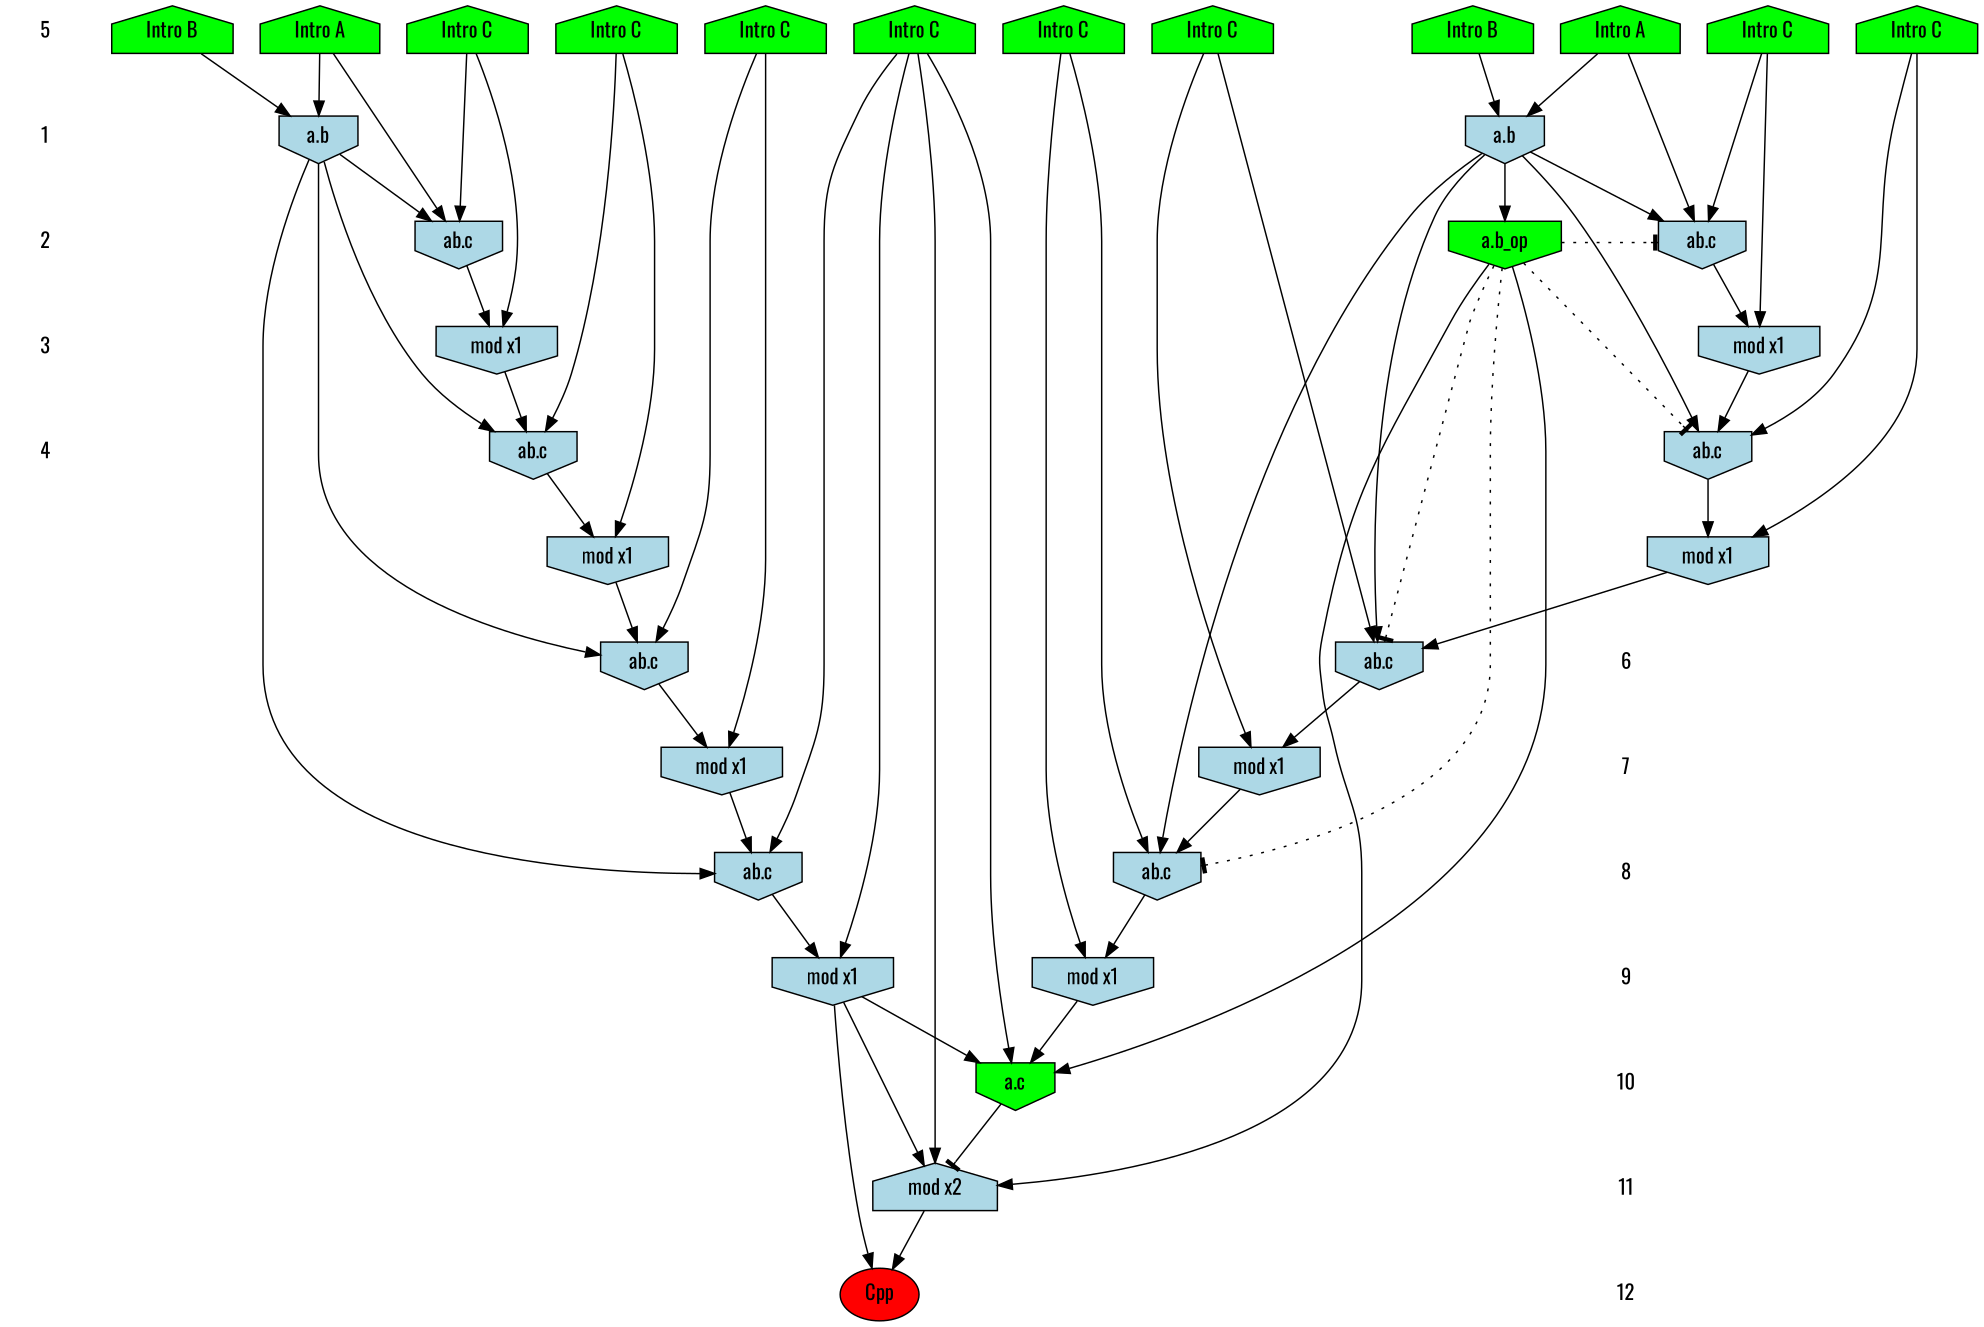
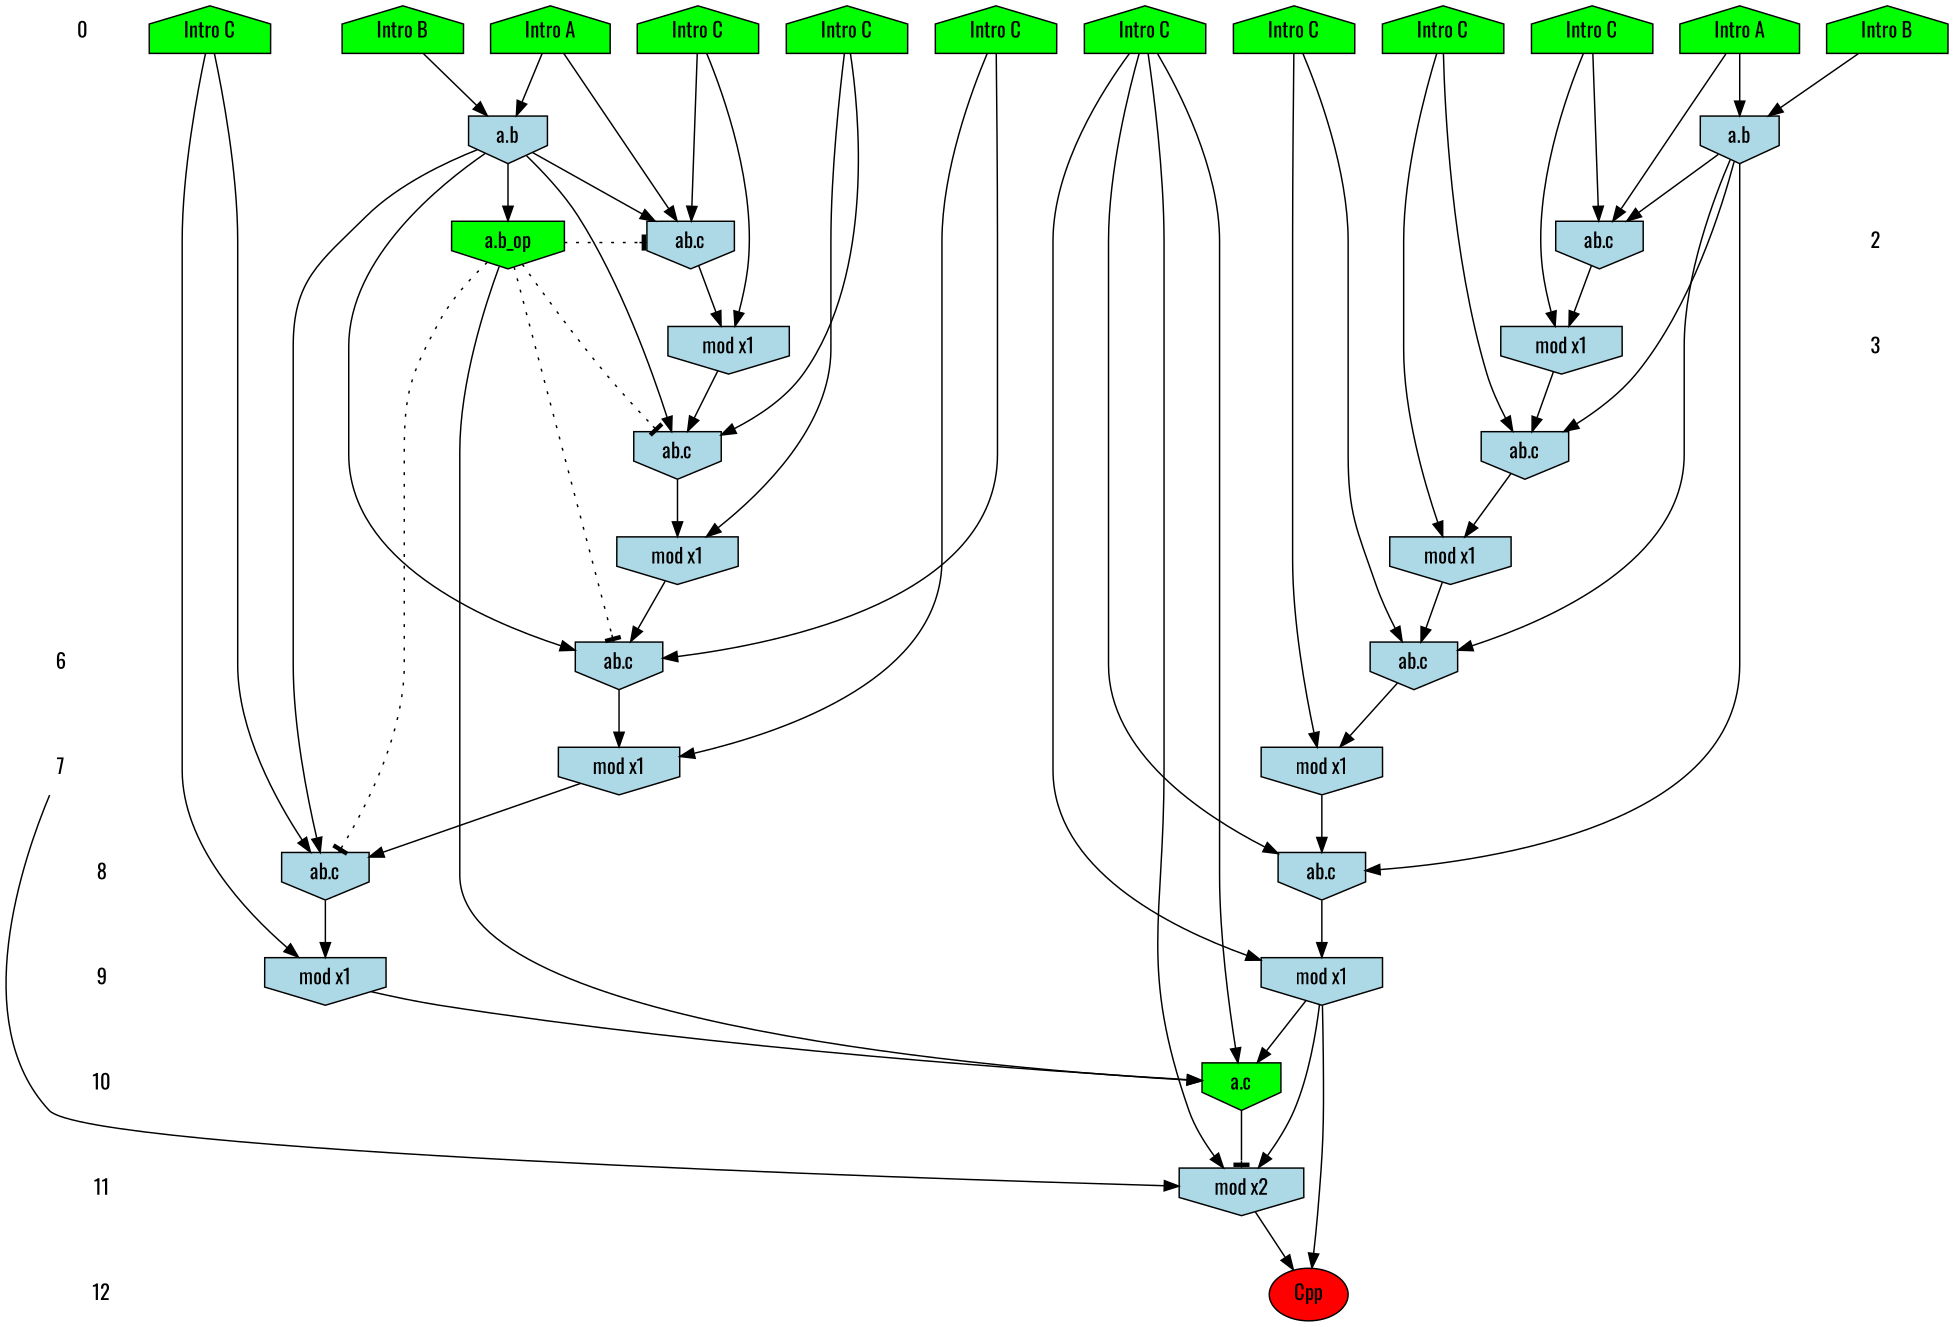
node "5": label "5" -> "0"
node "1": removed
node "4": removed
edge "a.b_op" -> "mod x2": now "7" -> "mod x2"
node "mod x2": shape house -> invhouse
